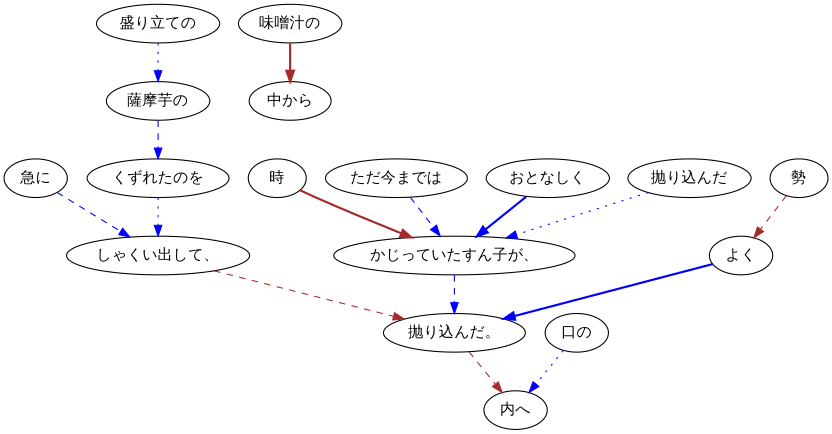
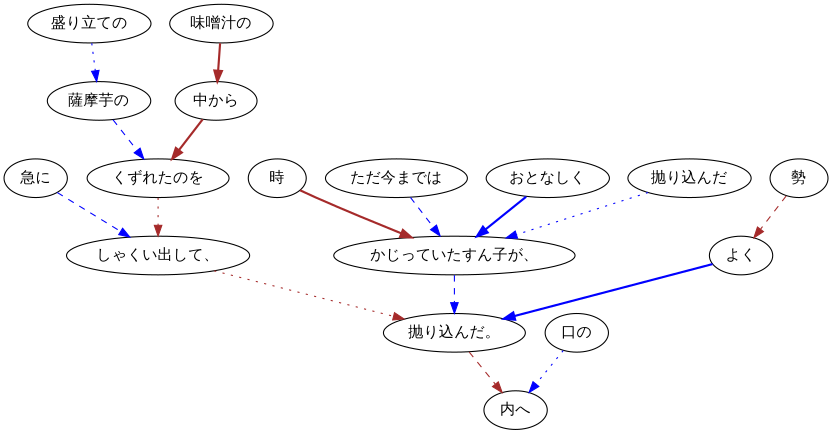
edge "中から" -> "くずれたのを": added
edge "くずれたのを" -> "しゃくい出して、": color blue -> brown
edge "しゃくい出して、" -> "抛り込んだ。": style dashed -> dotted
